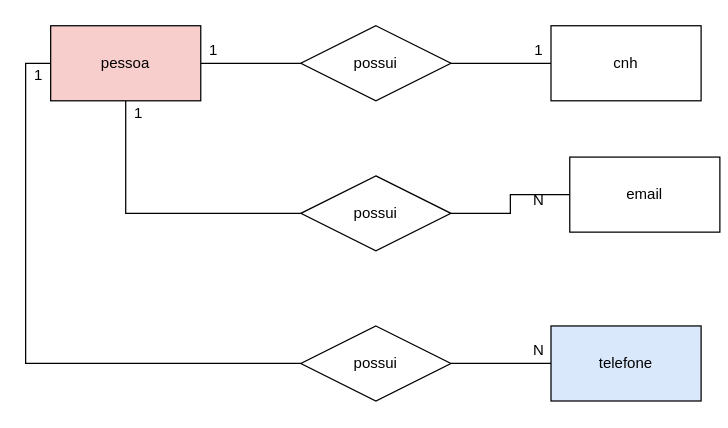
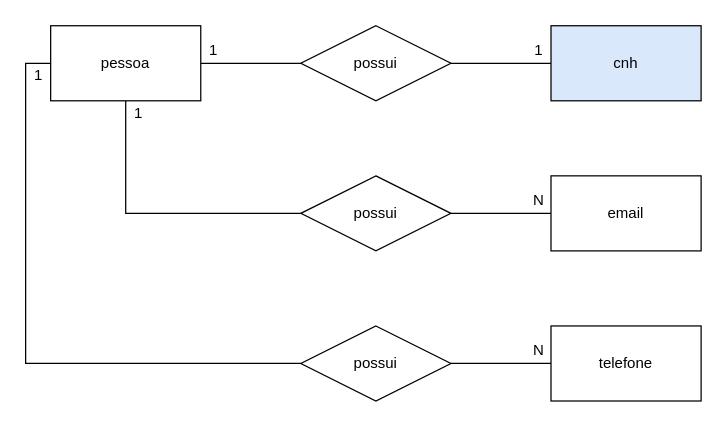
node "pessoa": fillcolor #f8cecc -> #ffffff
node "cnh": fillcolor #ffffff -> #dae8fc
node "email": moved (644, 194) -> (626, 213)
node "telefone": fillcolor #dae8fc -> #ffffff
